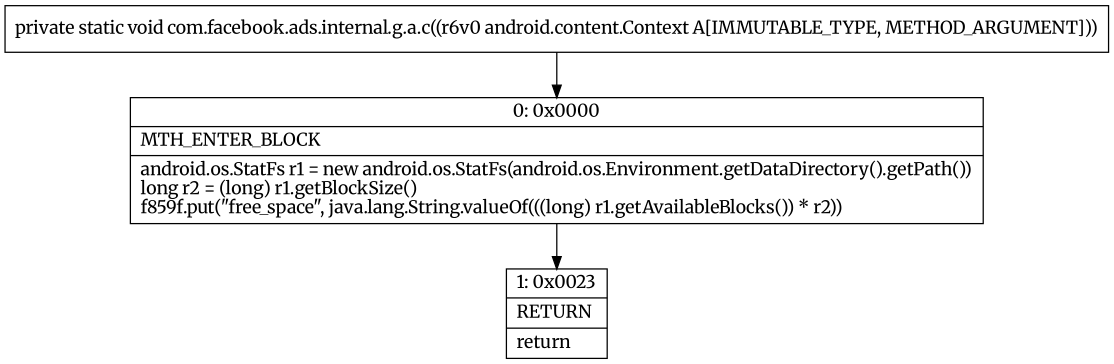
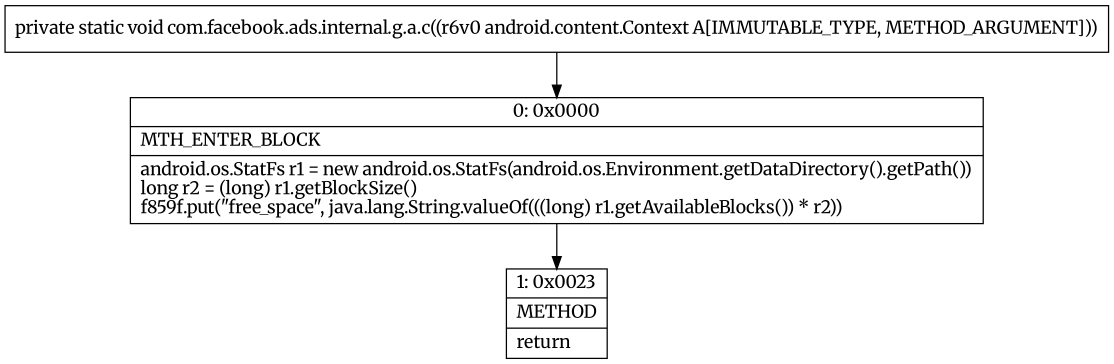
node "1: 0x0023": text "RETURN" -> "METHOD"
